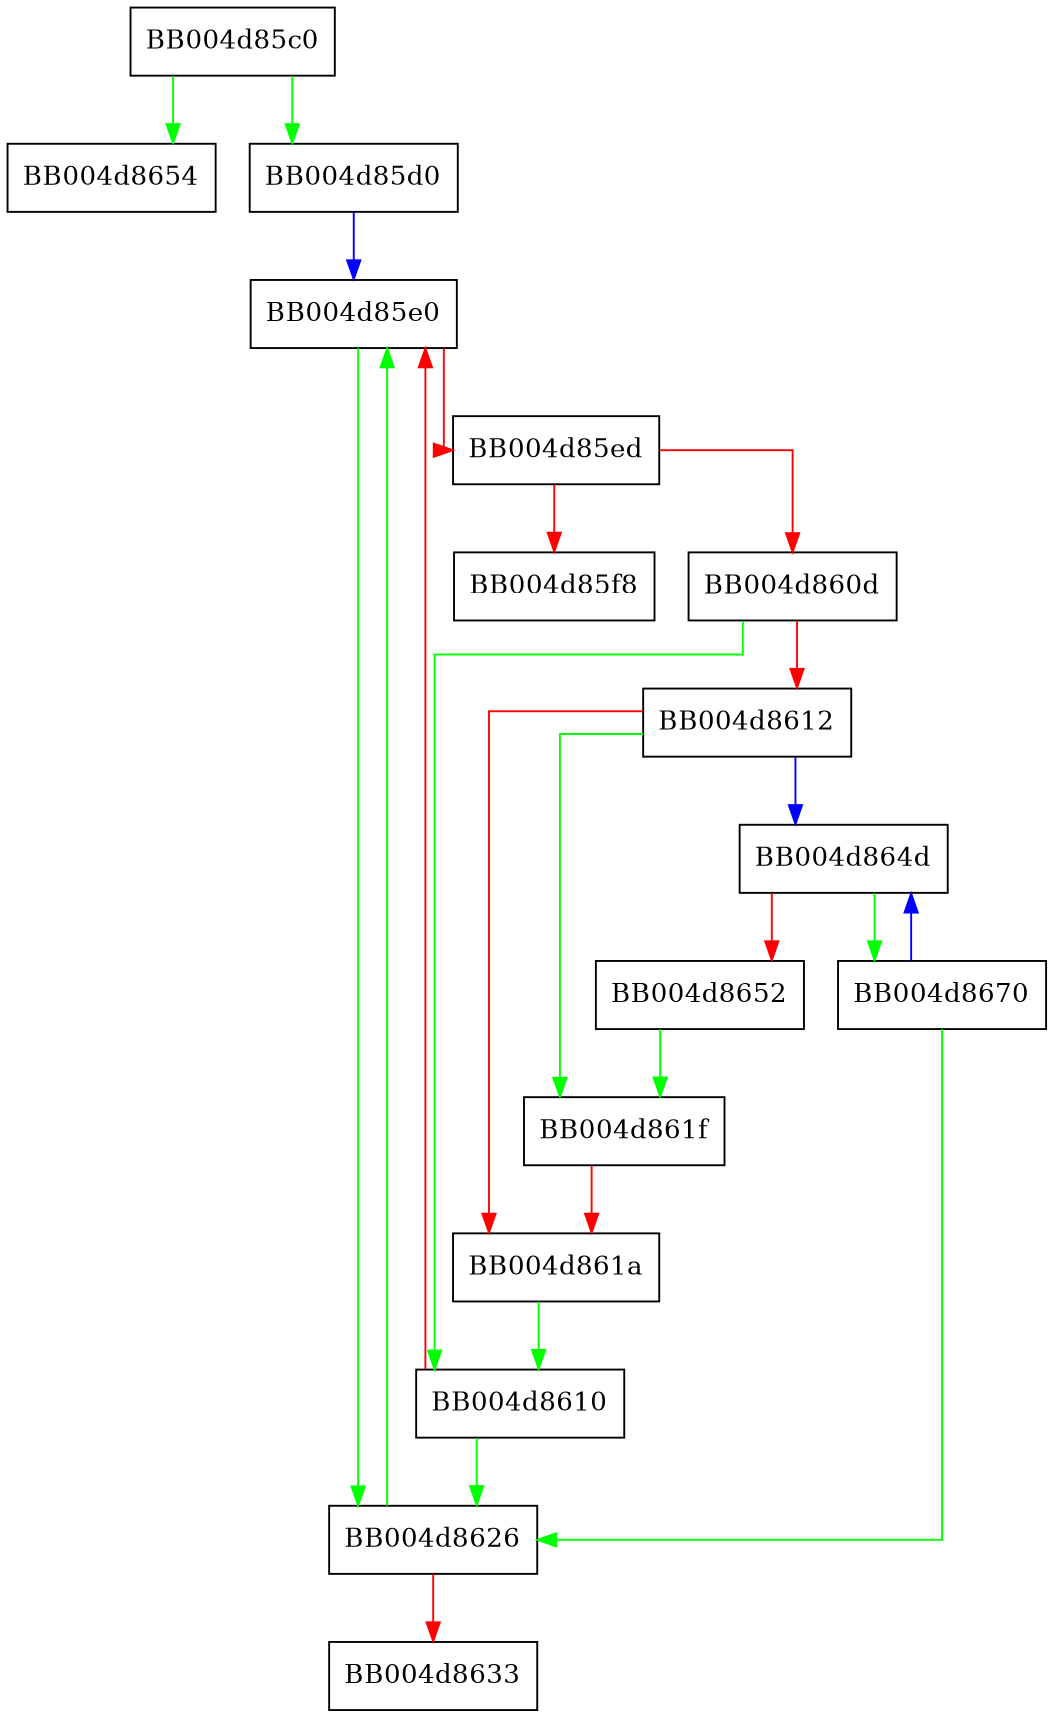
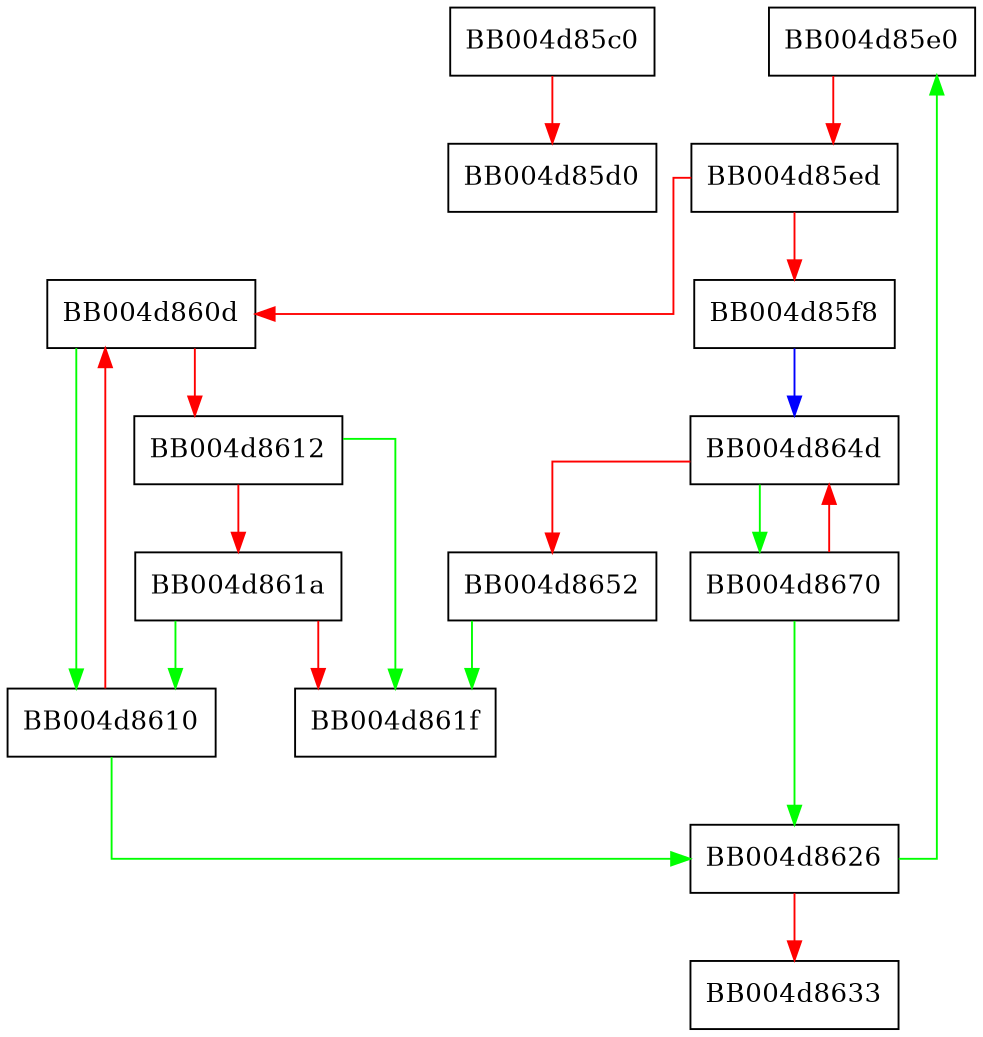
edge "BB004d85c0" -> "BB004d85d0": color green -> red
node "BB004d8654": removed
edge "BB004d85d0" -> "BB004d85e0": removed
edge "BB004d8610" -> "BB004d85e0": now "BB004d8610" -> "BB004d860d"
edge "BB004d8612" -> "BB004d864d": now "BB004d85f8" -> "BB004d864d"
edge "BB004d85e0" -> "BB004d8626": removed
edge "BB004d8670" -> "BB004d864d": color blue -> red
edge "BB004d861f" -> "BB004d861a": reversed
